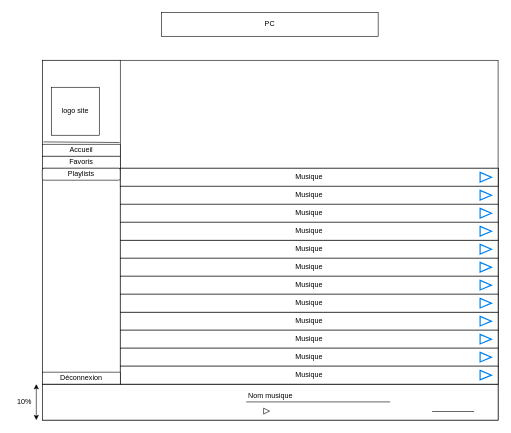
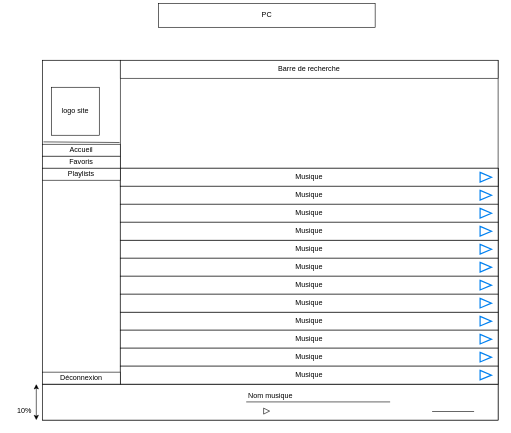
node "PC": moved (270, 24) -> (267, 15)
node "Barre de recherche": added
node "Playlists": shape rounded rectangle -> rectangle
node "10%": moved (24, 402) -> (24, 411)
